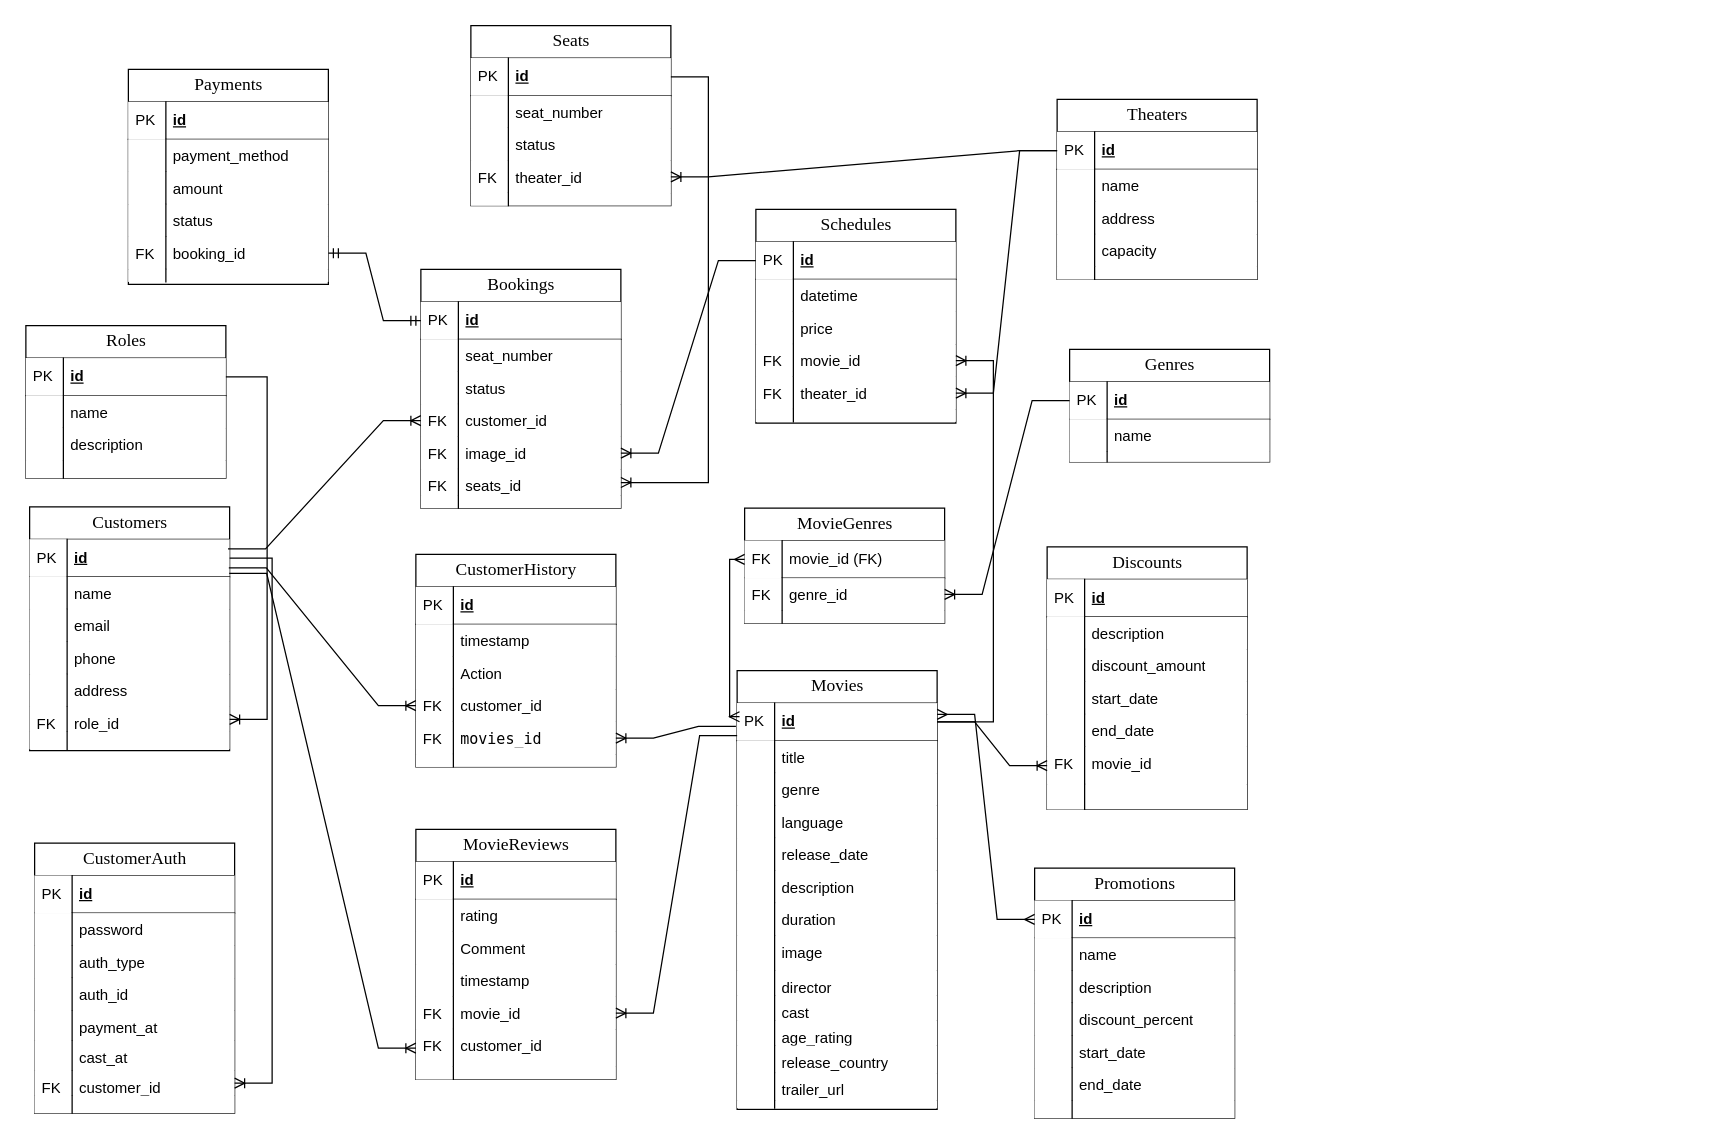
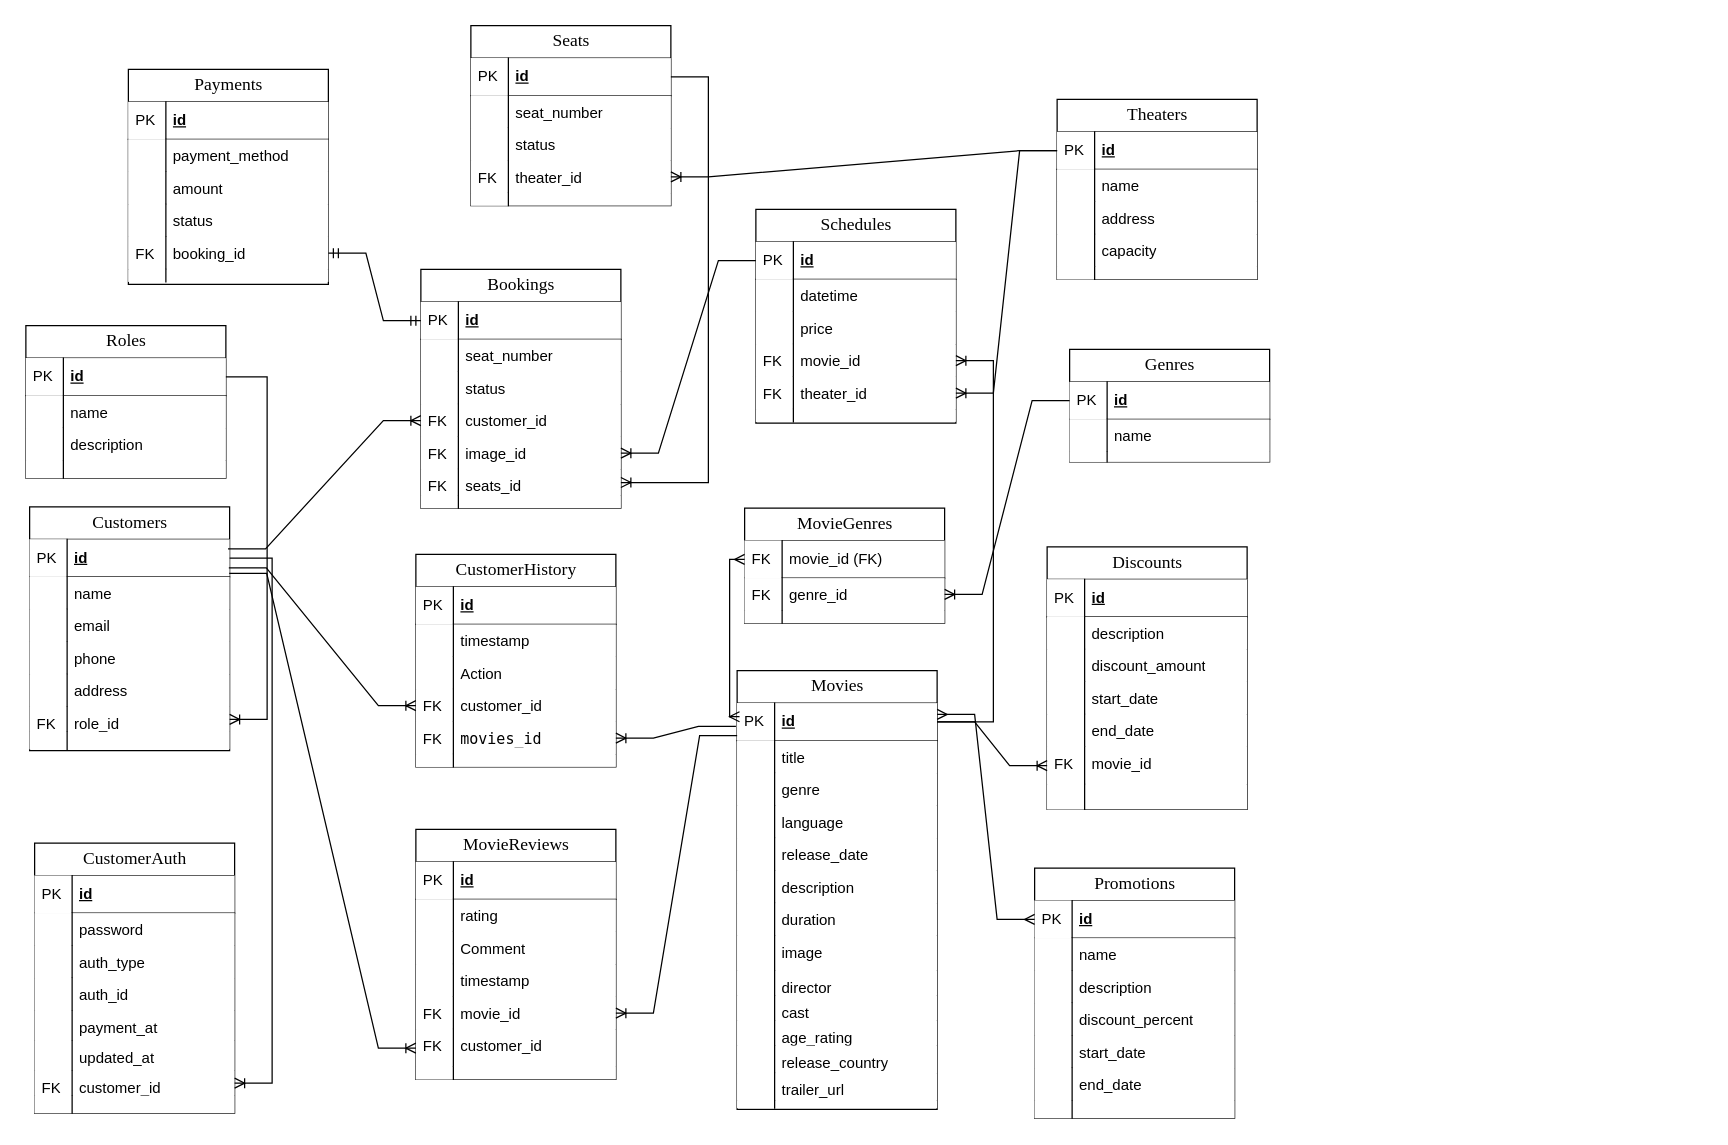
node "cast_at": label "cast_at" -> "updated_at"
